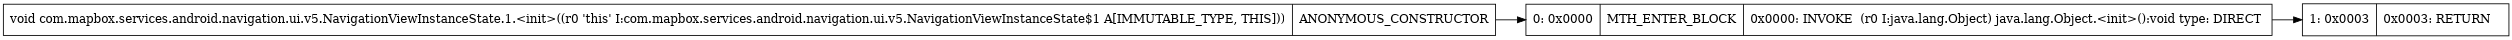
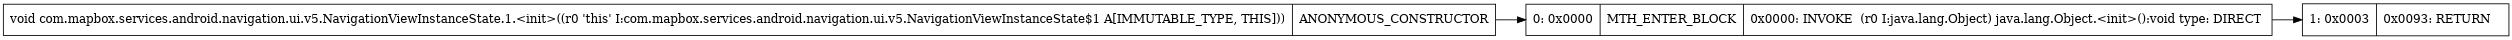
node "1: 0x0003": text "0x0003: RETURN" -> "0x0093: RETURN"
